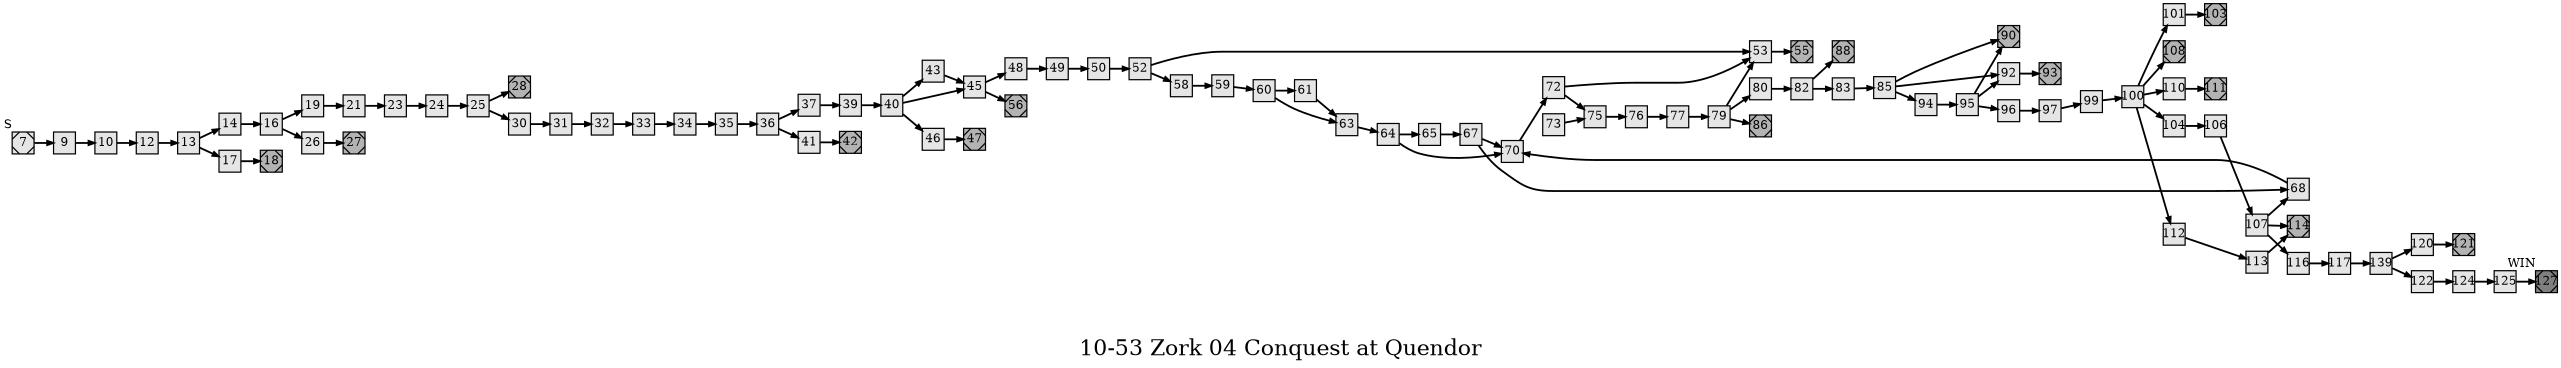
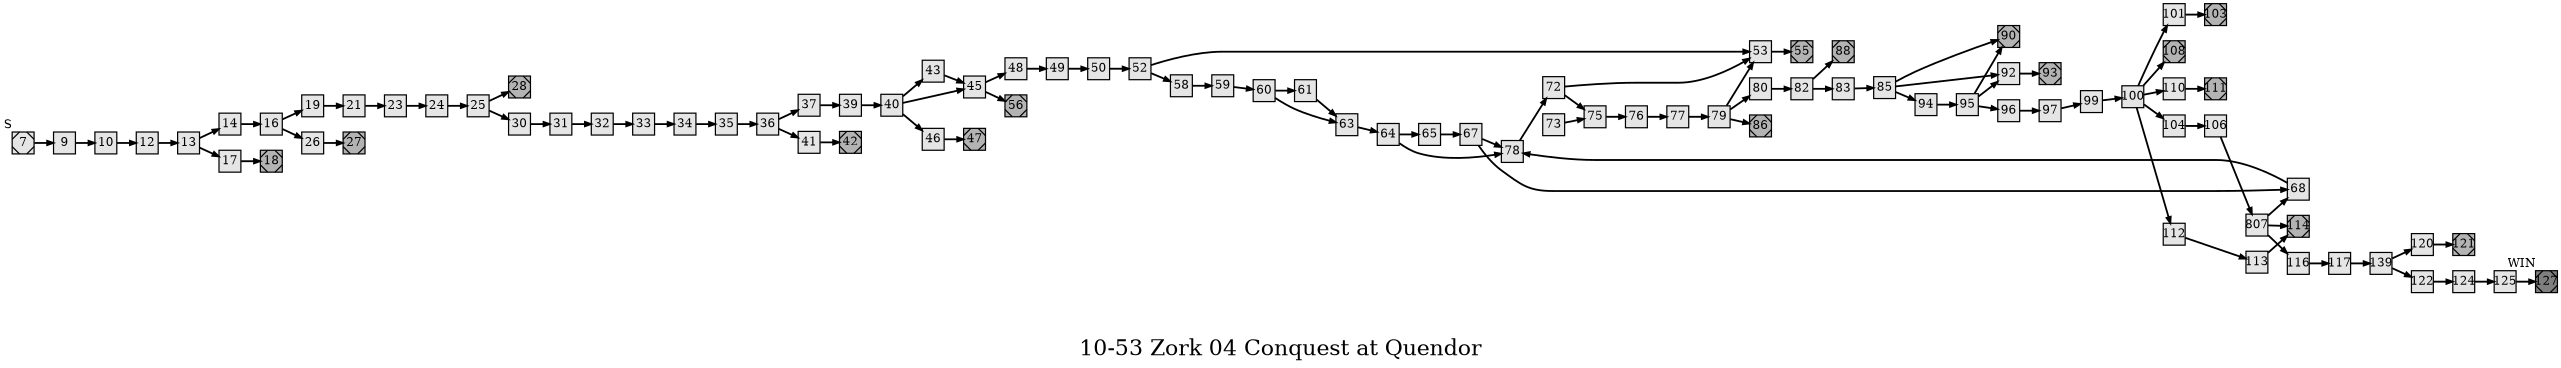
node "70": label "70" -> "78"
node "107": label "107" -> "807"
